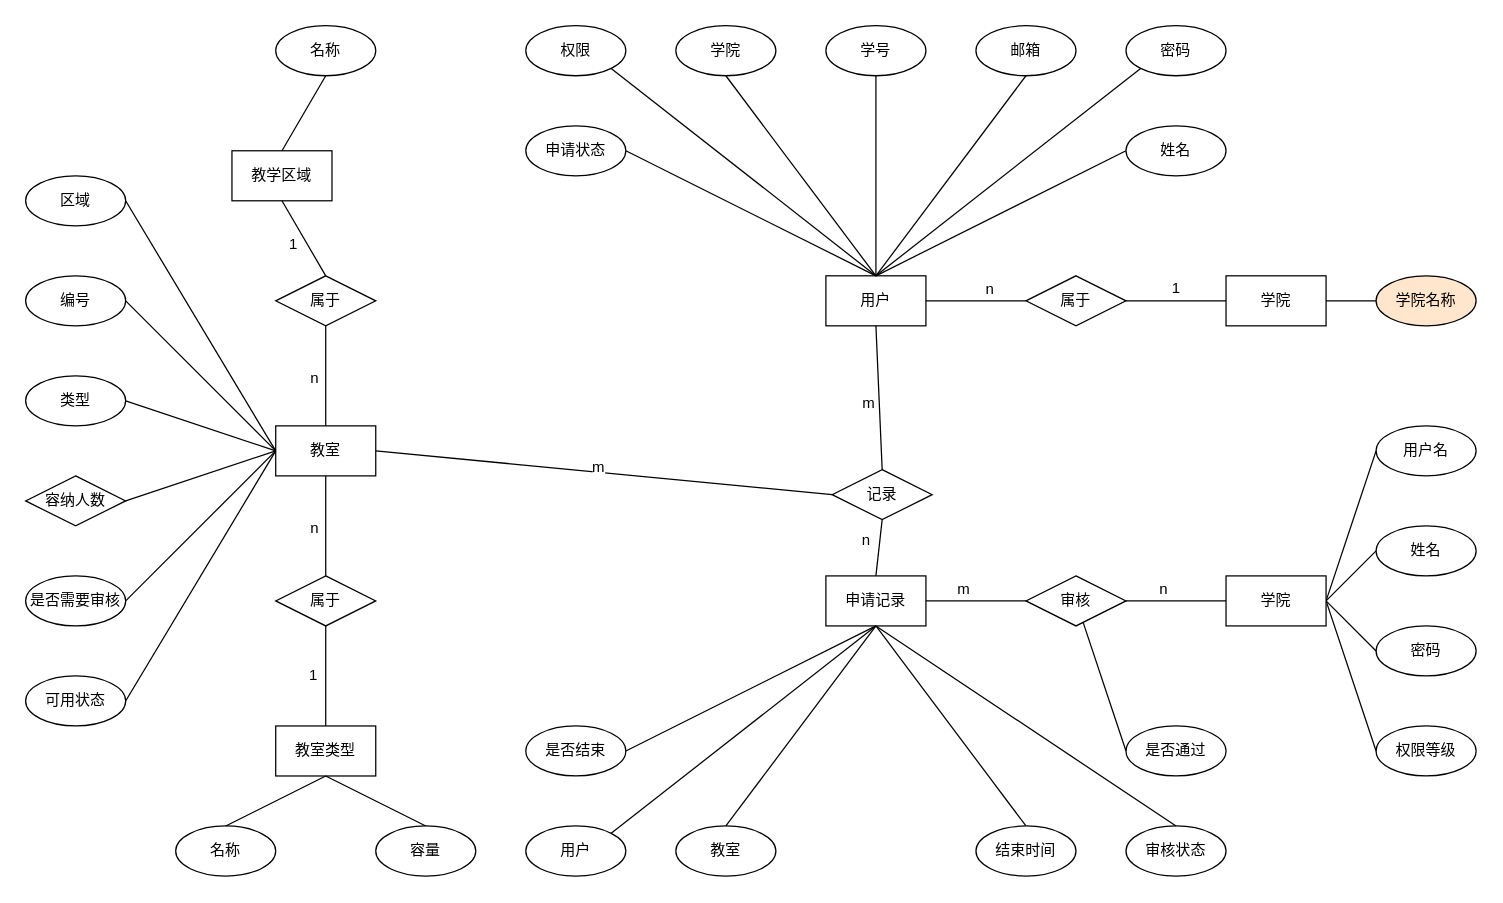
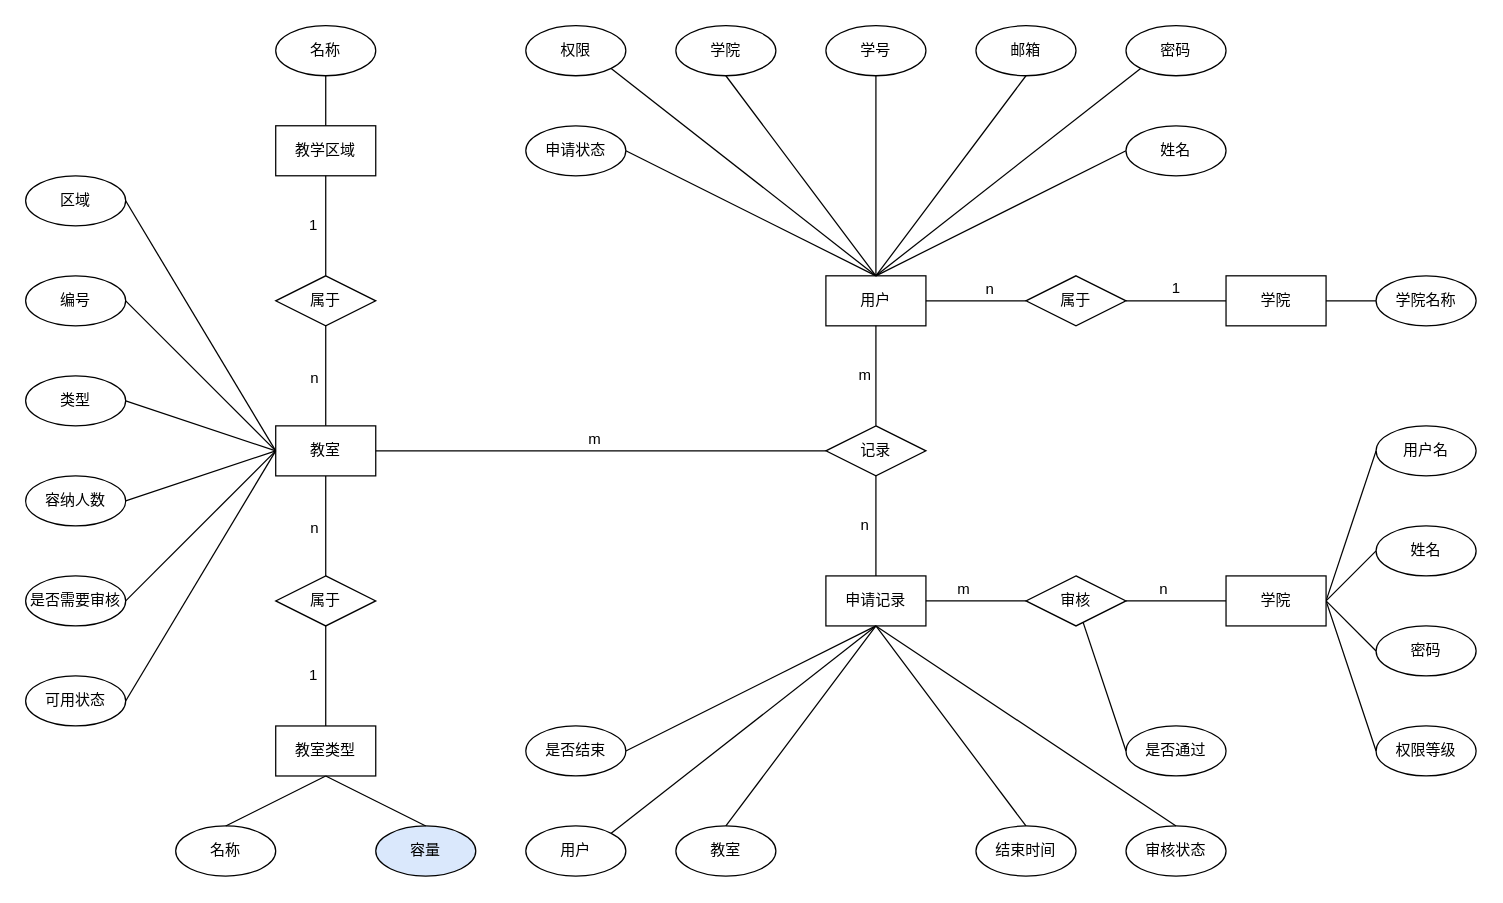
node "教学区域": moved (282, 176) -> (326, 151)
node "学院名称": fillcolor #ffe6cc -> #ffffff
node "记录": moved (882, 494) -> (876, 451)
node "容纳人数": shape diamond -> ellipse
node "容量": fillcolor #ffffff -> #dae8fc
